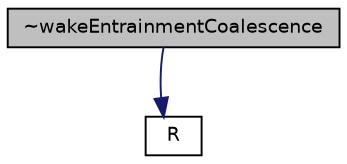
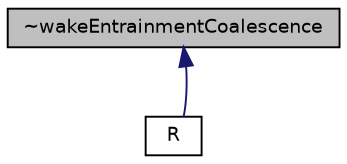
edge "~wakeEntrainmentCoalescence" -> "R": reversed
